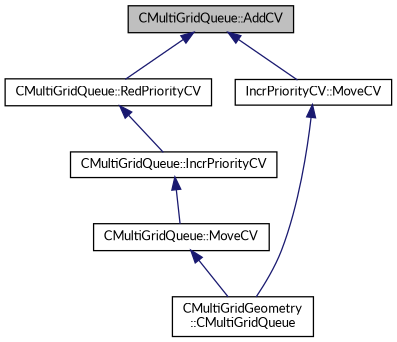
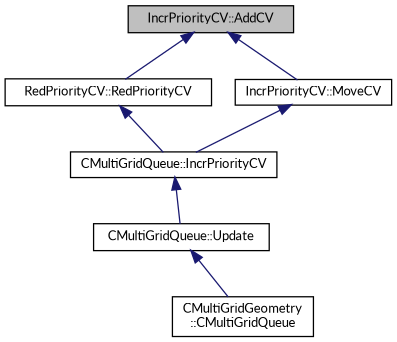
node "CMultiGridQueue::AddCV": label "CMultiGridQueue::AddCV" -> "IncrPriorityCV::AddCV"
node "CMultiGridQueue::RedPriorityCV": label "CMultiGridQueue::RedPriorityCV" -> "RedPriorityCV::RedPriorityCV"
edge "CMultiGridGeometry ::CMultiGridQueue" -> "IncrPriorityCV::MoveCV": now "CMultiGridQueue::IncrPriorityCV" -> "IncrPriorityCV::MoveCV"
node "CMultiGridQueue::MoveCV": label "CMultiGridQueue::MoveCV" -> "CMultiGridQueue::Update"
